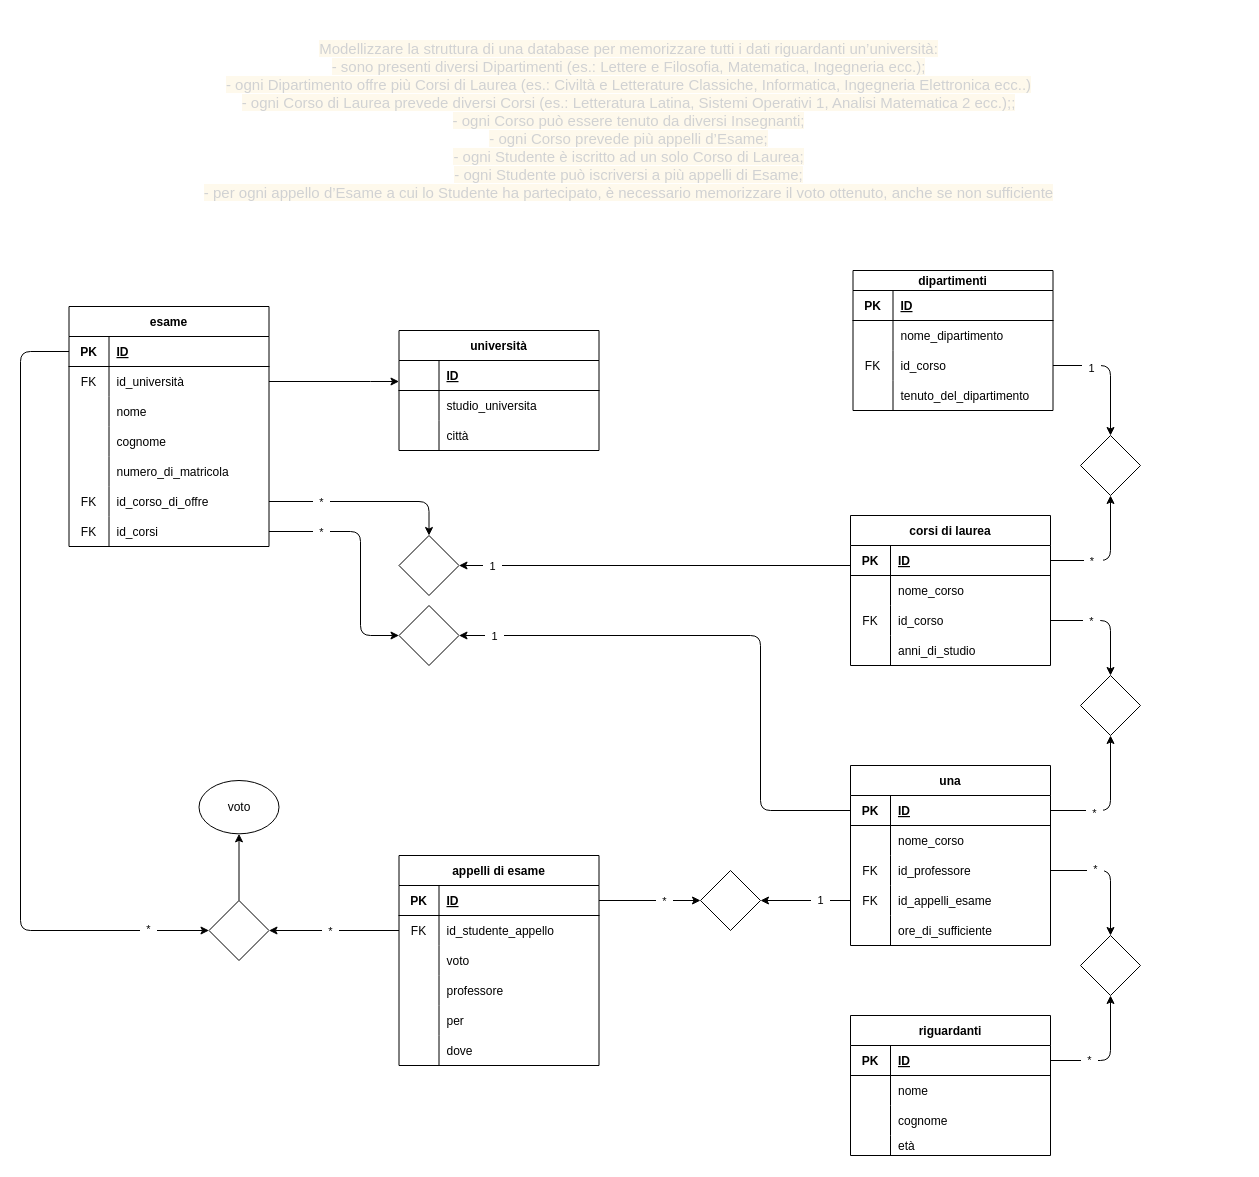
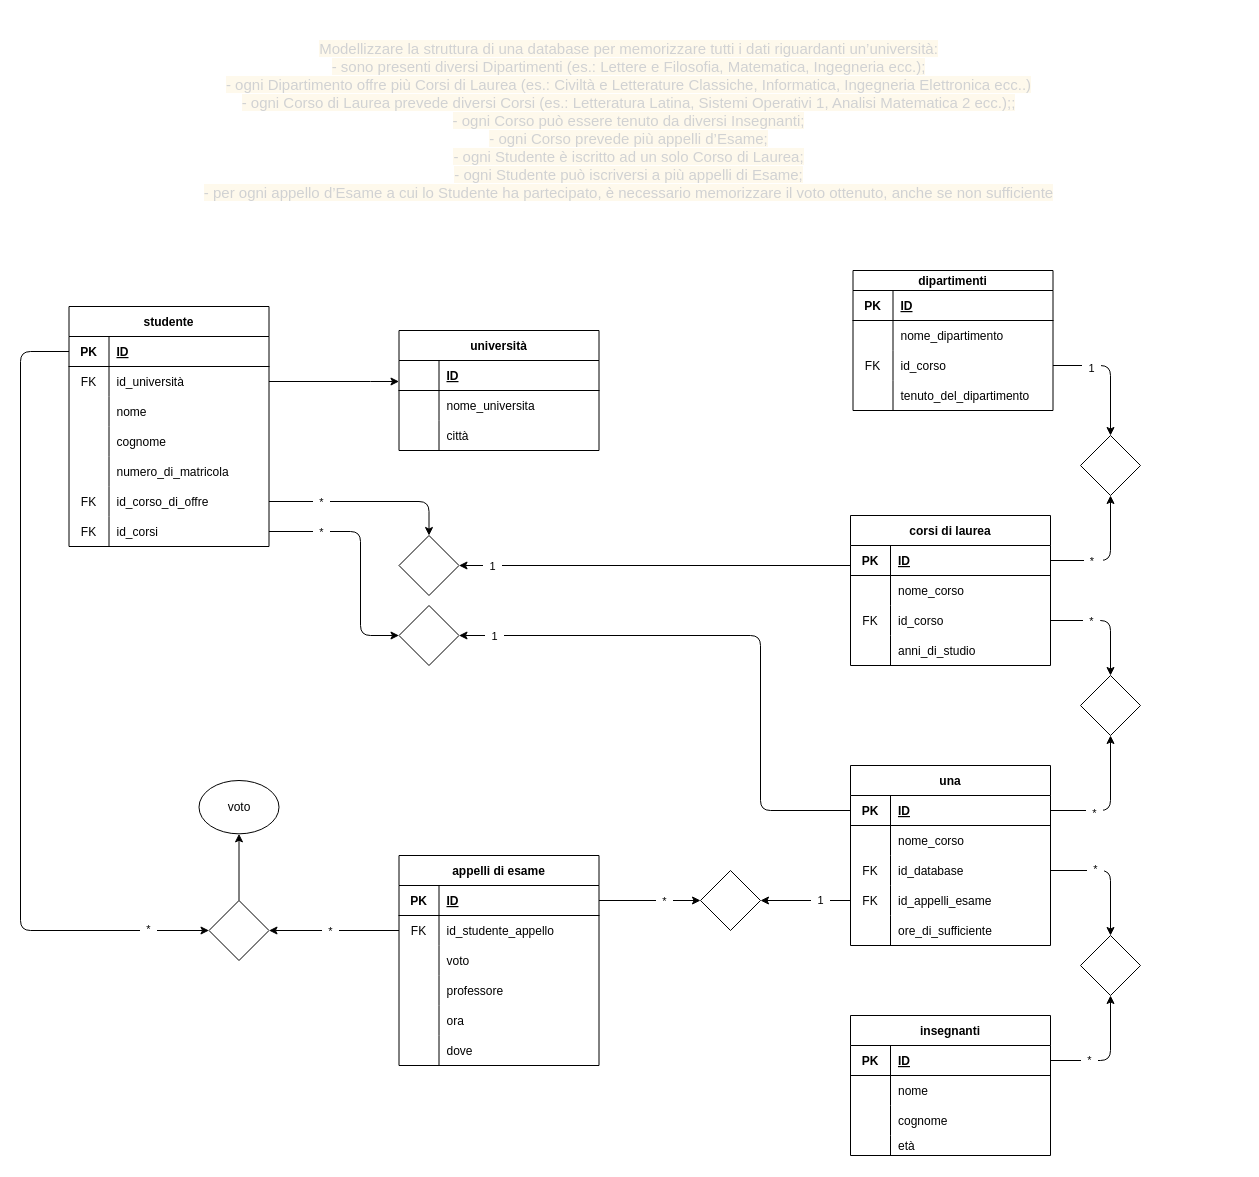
node "esame": label "esame" -> "studente"
node "studio_universita": label "studio_universita" -> "nome_universita"
node "id_professore": label "id_professore" -> "id_database"
node "per": label "per" -> "ora"
node "riguardanti": label "riguardanti" -> "insegnanti"
